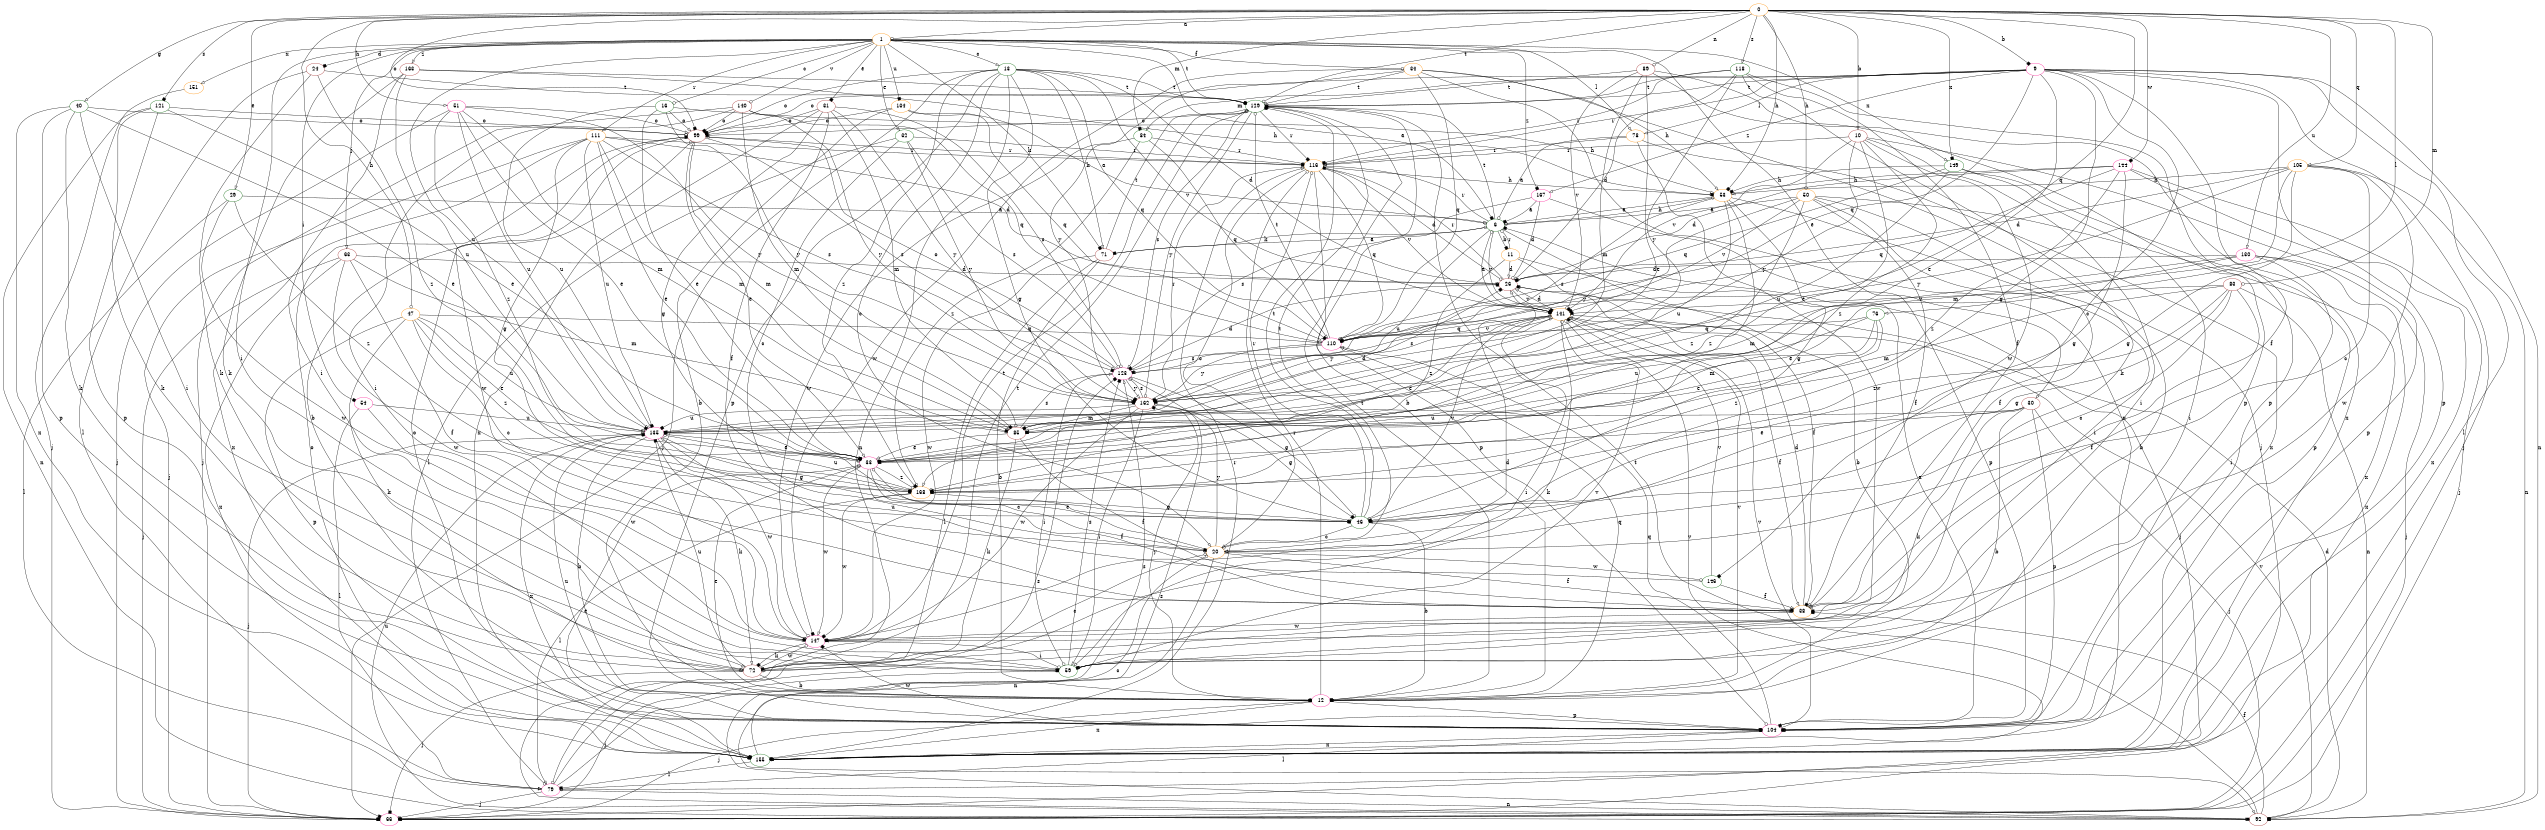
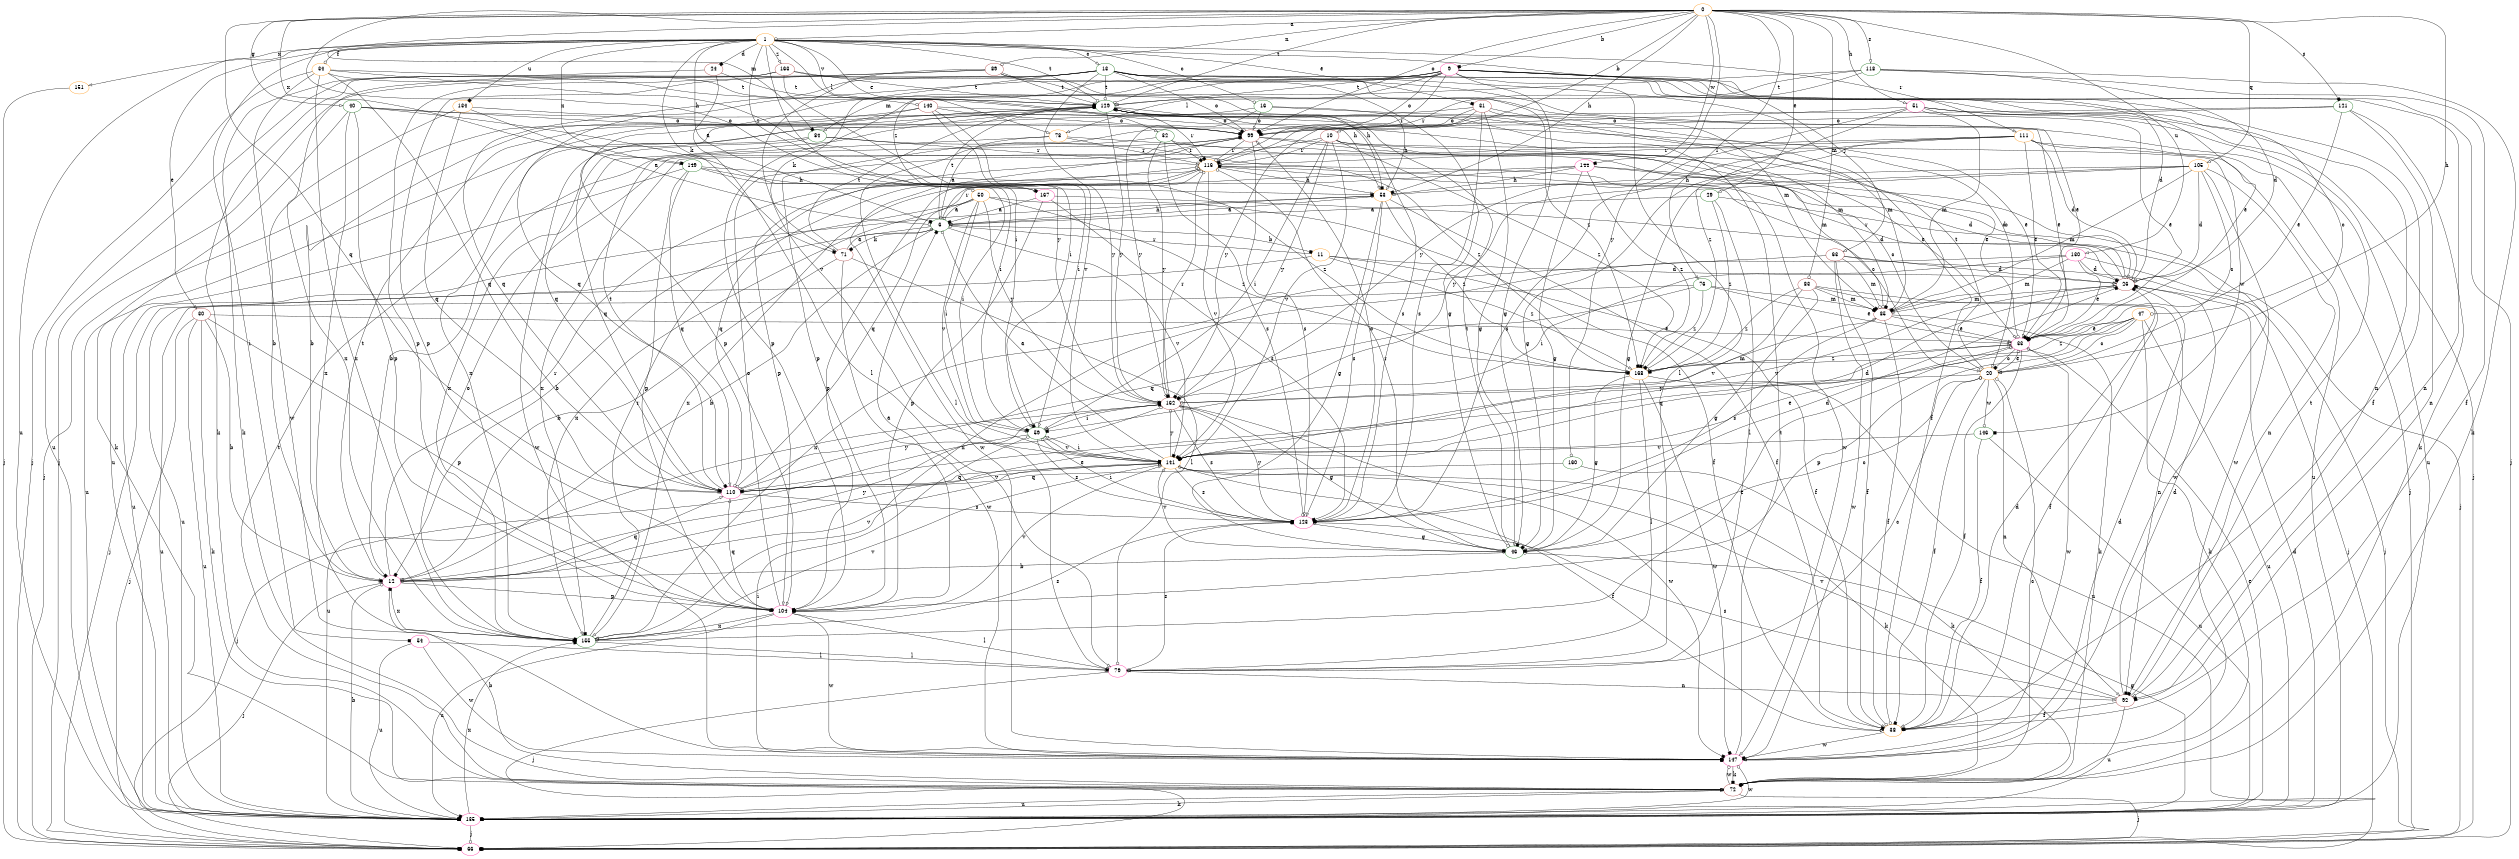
edge "111" -> "85": now "26" -> "85"
edge "118" -> "162": removed, label "y"
edge "24" -> "168": now "149" -> "168"
node "160": added
edge "83" -> "20": removed, label "c"
